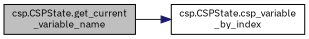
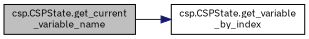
node "csp.CSPState.csp_variable _by_index": label "csp.CSPState.csp_variable _by_index" -> "csp.CSPState.get_variable _by_index"
